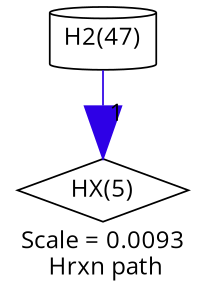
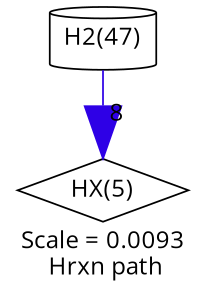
edge "H2(47)" -> "HX(5)": label " 1" -> " 8"
